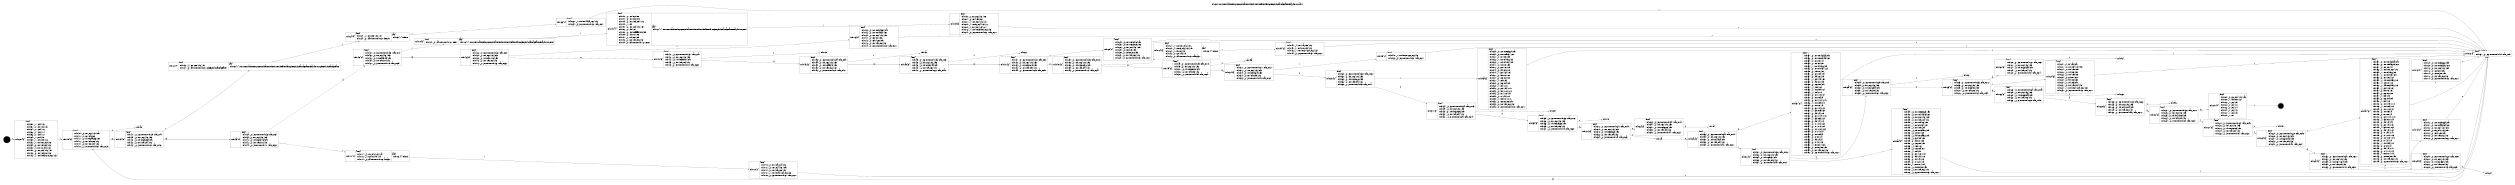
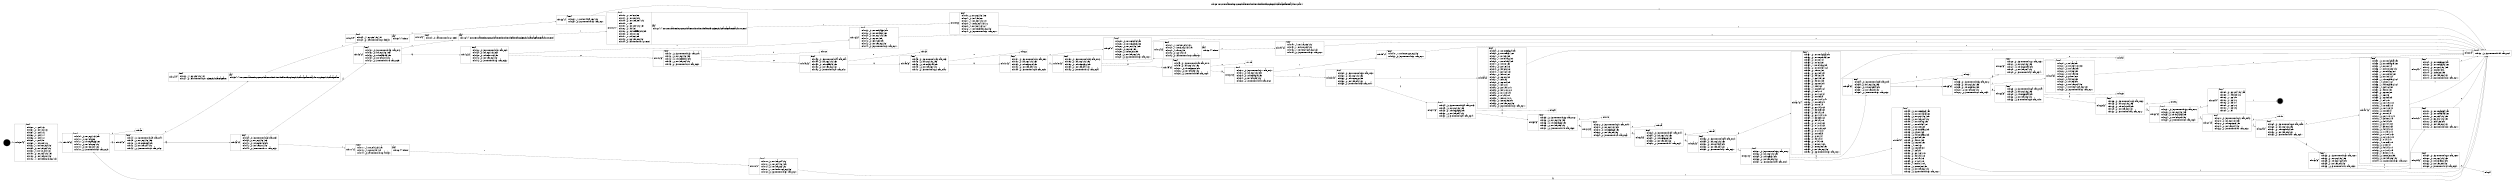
edge "0x401657 [25]" -> "0x401c0b [19]": label " 15" -> " 1"
edge "0x401c4a" -> "0x4015a8 [25]": now "0x40158f [25]" -> "0x4015a8 [25]"
